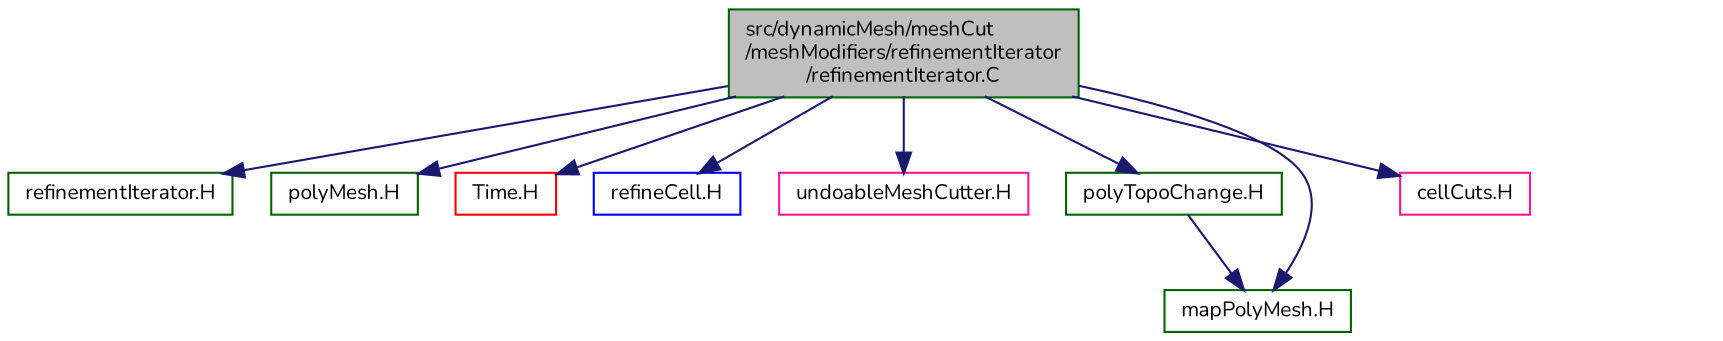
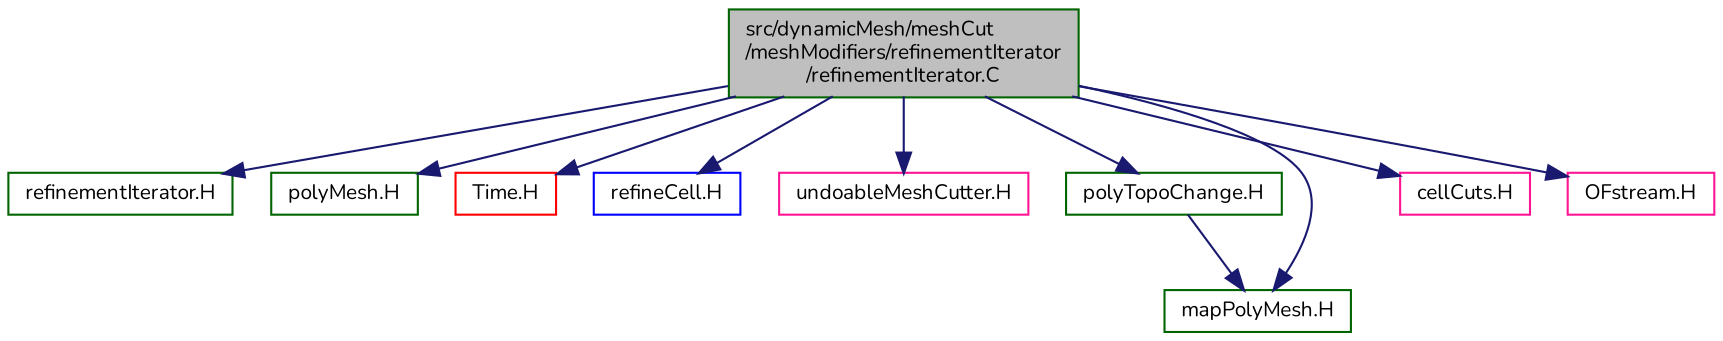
node "OFstream.H": added
